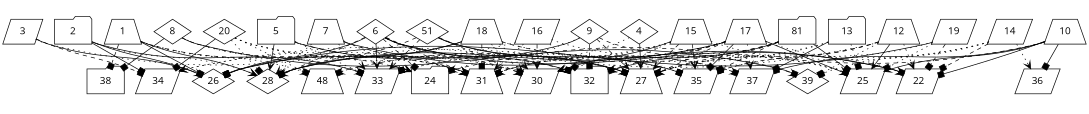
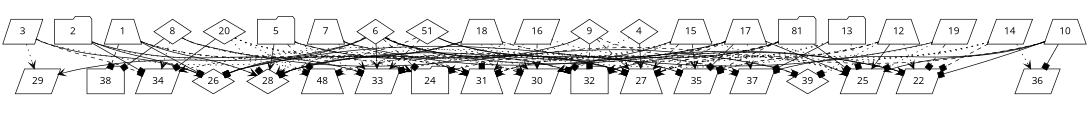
edge "8" -> "34": added
edge "18" -> "31": style dashed -> dotted
edge "5" -> "48": added
edge "51" -> "30": removed
node "29": added
